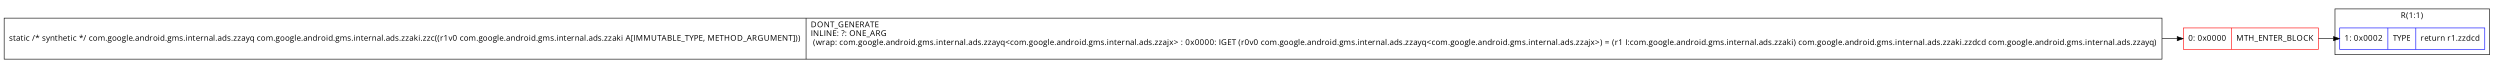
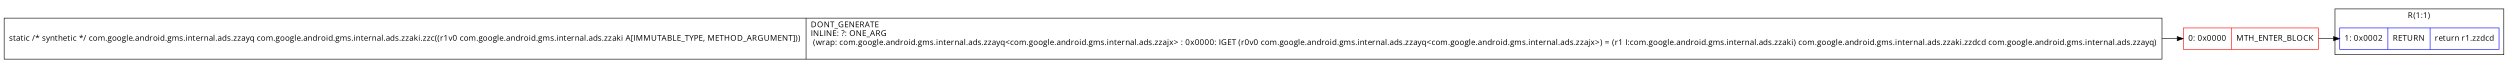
node "1: 0x0002": text "TYPE" -> "RETURN"
